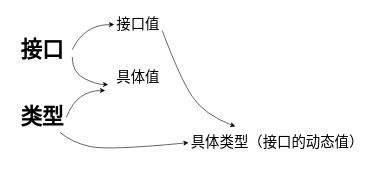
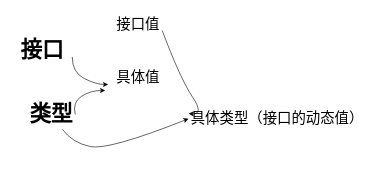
edge "接口" -> "接口值": removed
node "类型": moved (42, 117) -> (51, 114)
node "具体类型（接口的动态值）": moved (278, 143) -> (278, 119)
